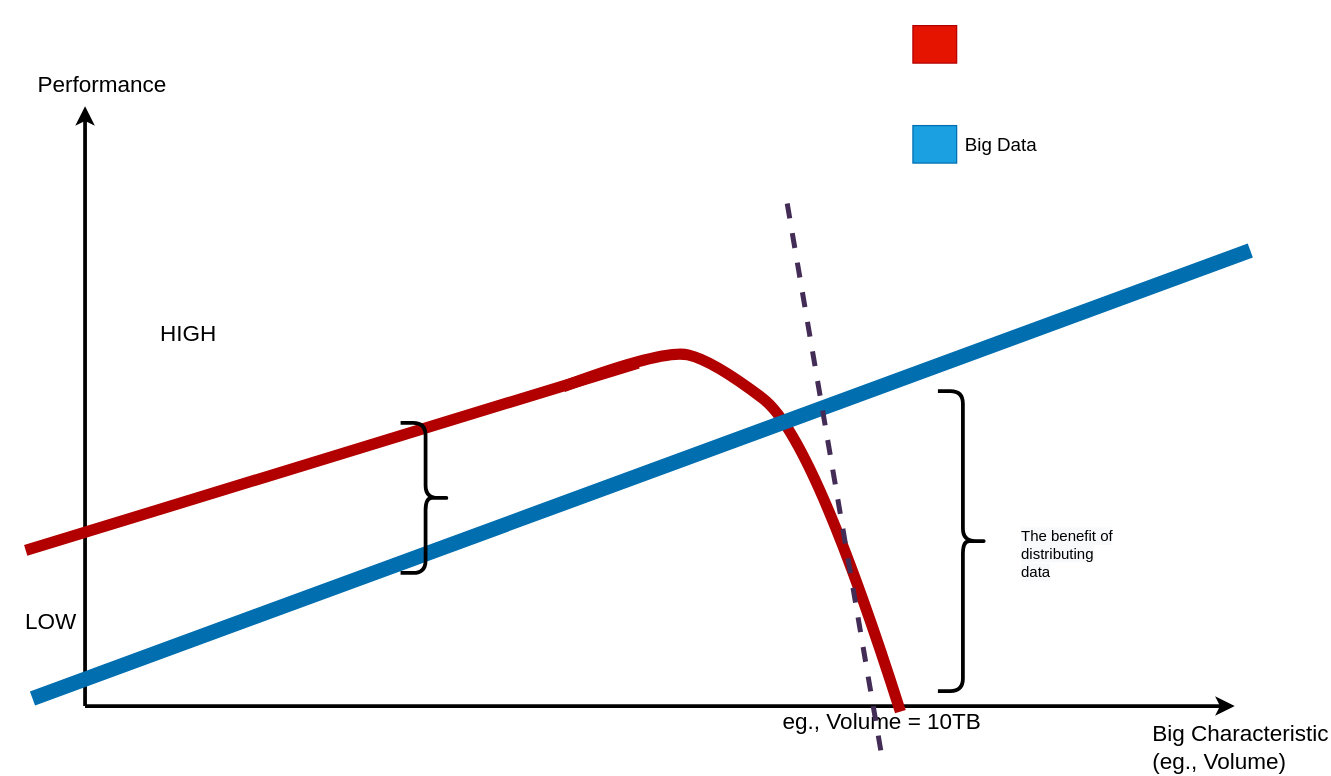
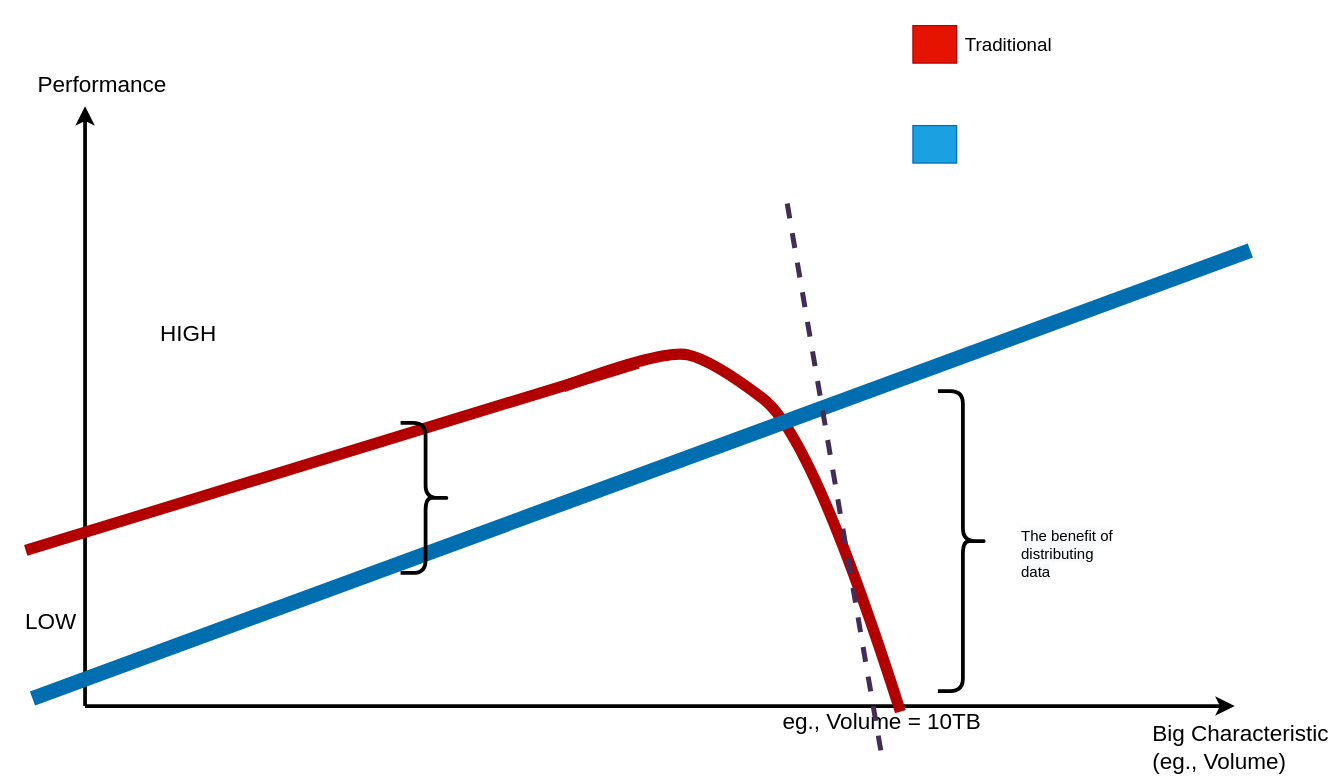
node "Traditional": added
node "Big Data": removed
